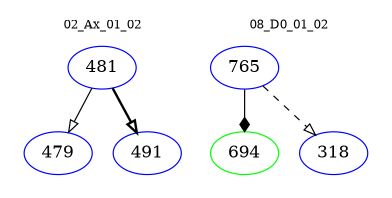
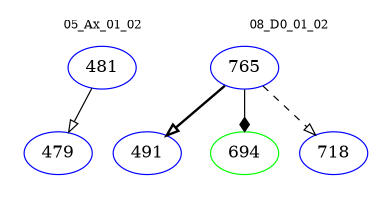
cluster "02_Ax_01_02": label "02_Ax_01_02" -> "05_Ax_01_02"
edge "481" -> "491": now "765" -> "491"
node "318": label "318" -> "718"
